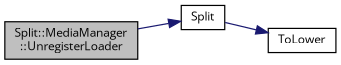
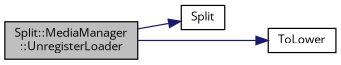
edge "Split" -> "ToLower": now "Split::MediaManager ::UnregisterLoader" -> "ToLower"
